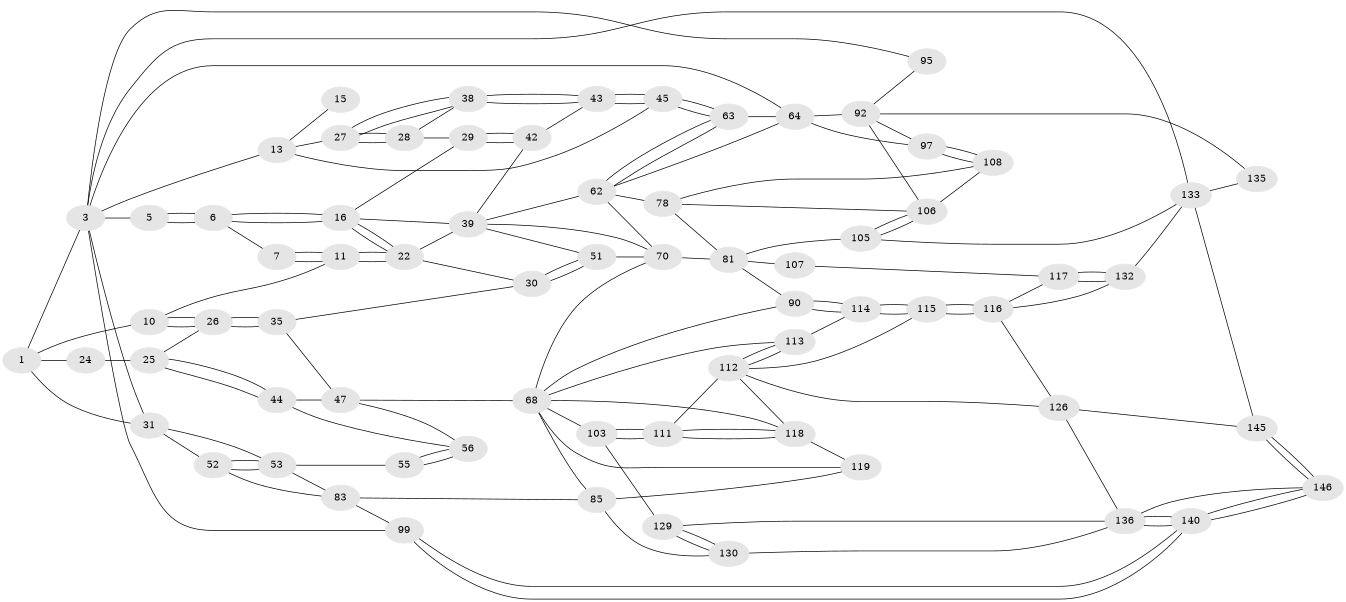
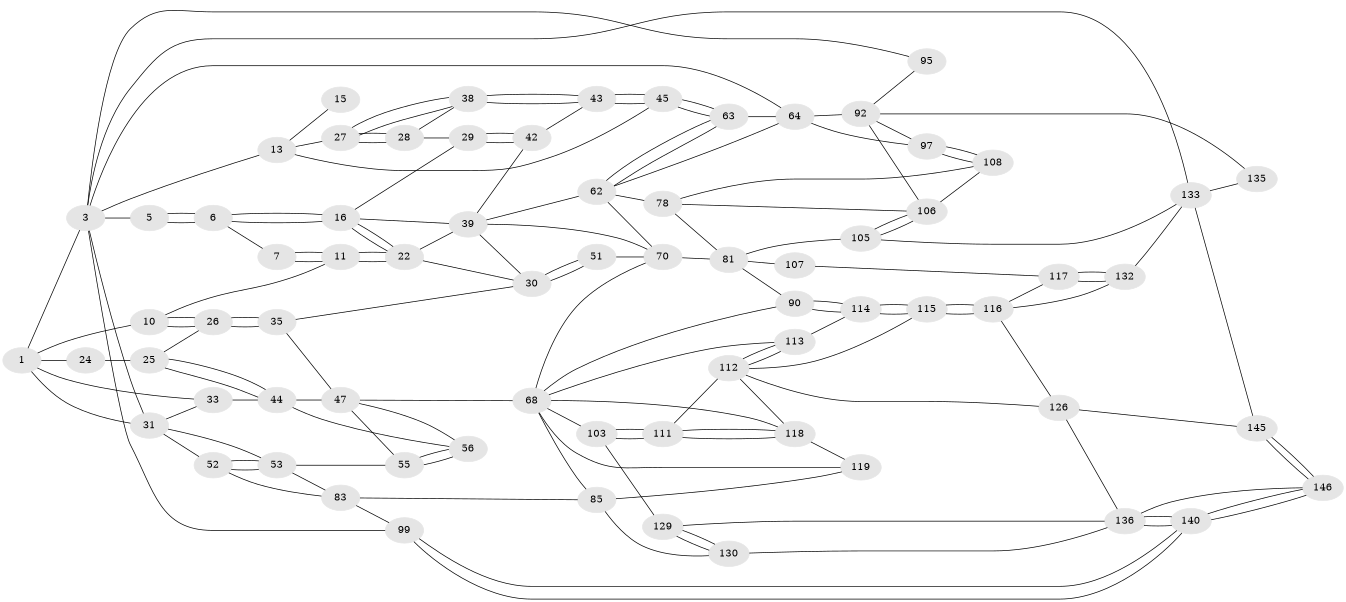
edge "39" -- "51": now "39" -- "30"
node "33": added
edge "47" -- "55": added
